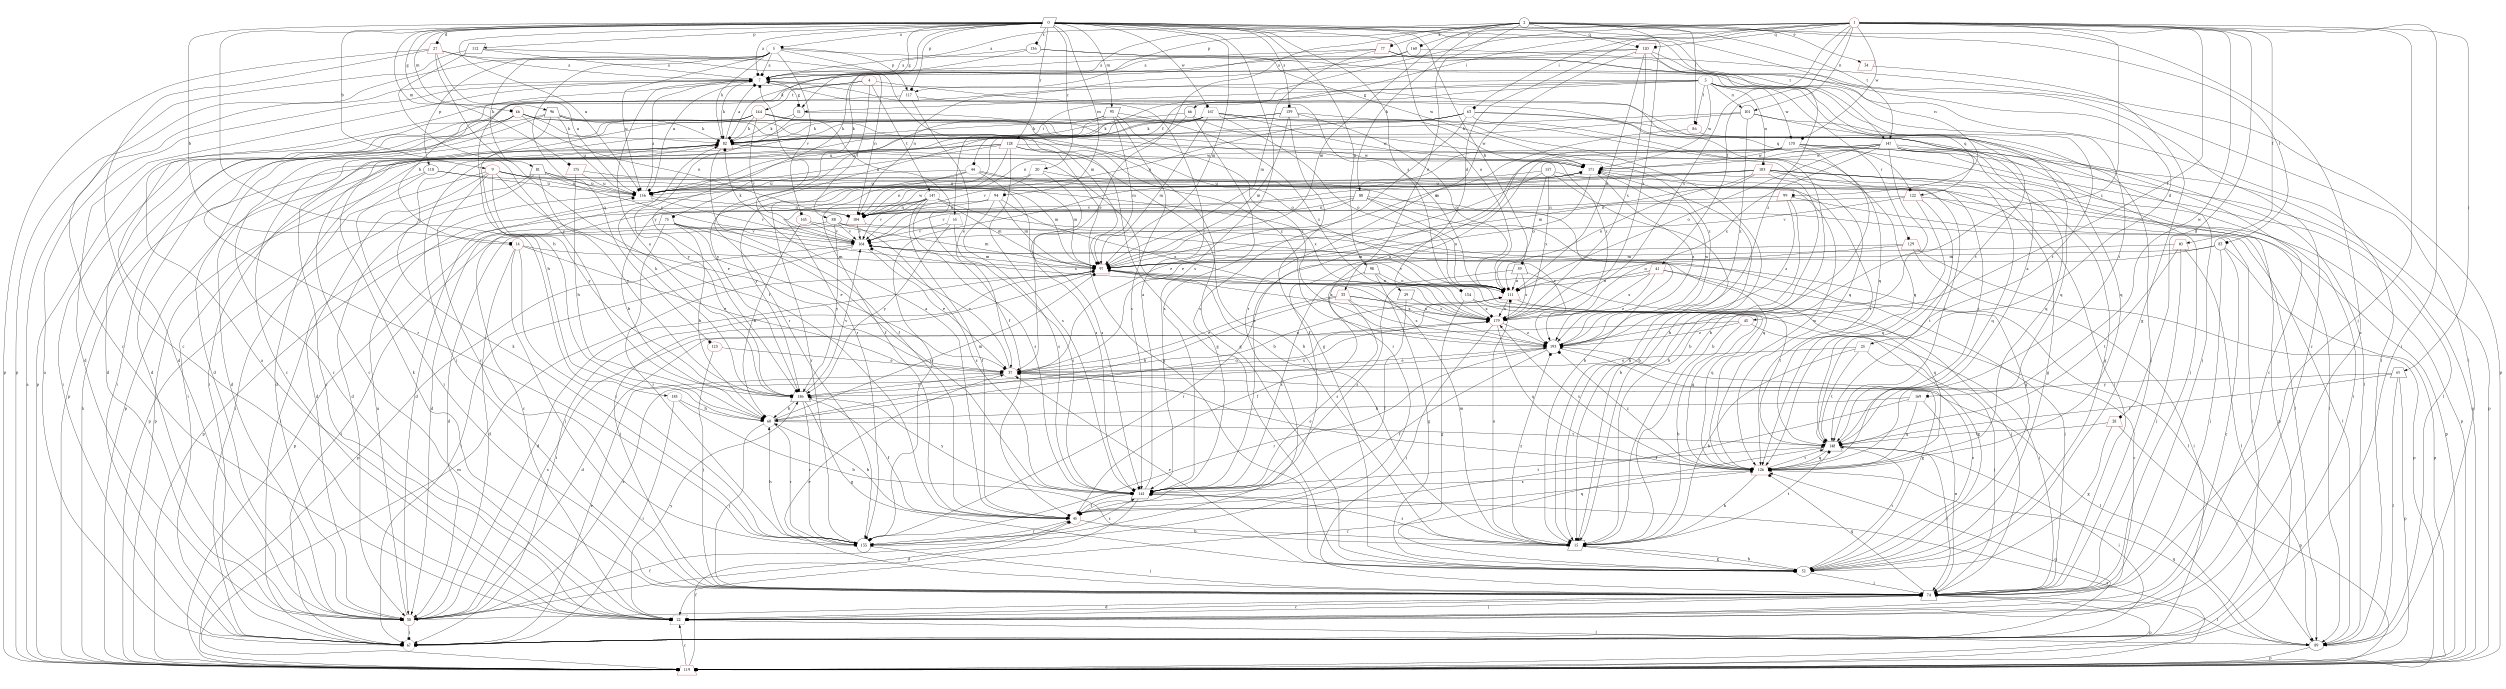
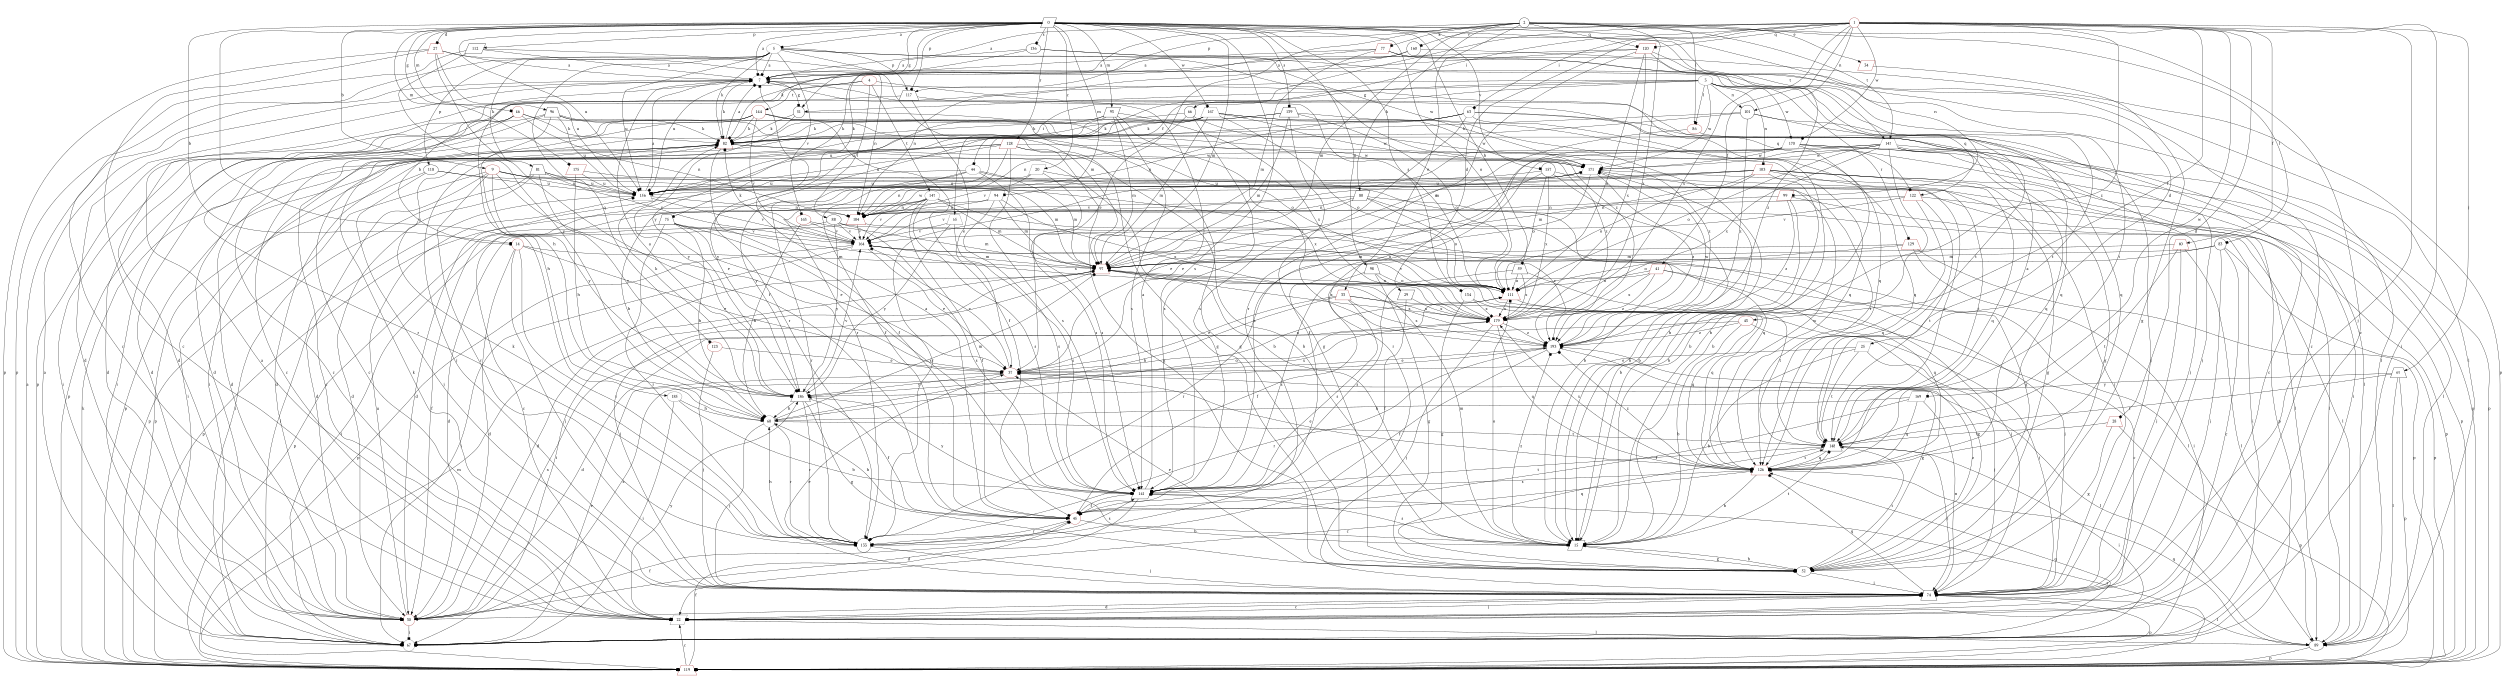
edge "0" -> "157": added, label "v"
edge "46" -> "193": now "5" -> "193"
edge "147" -> "30": label "d" -> "f"
